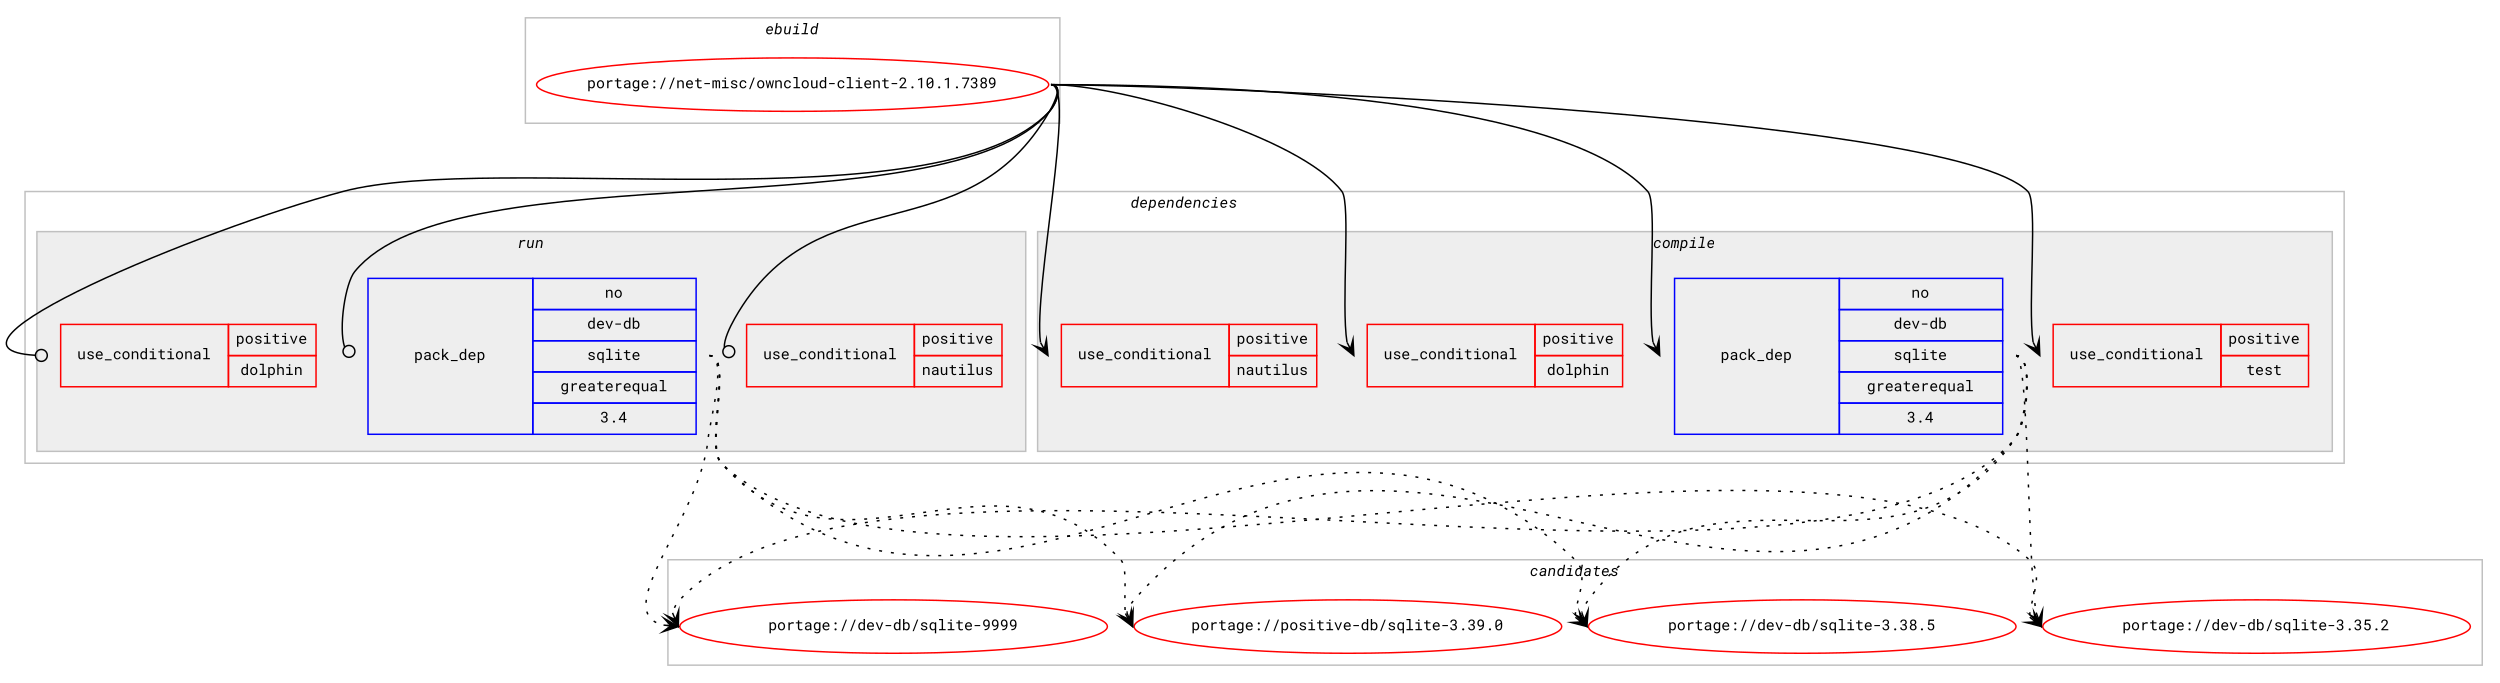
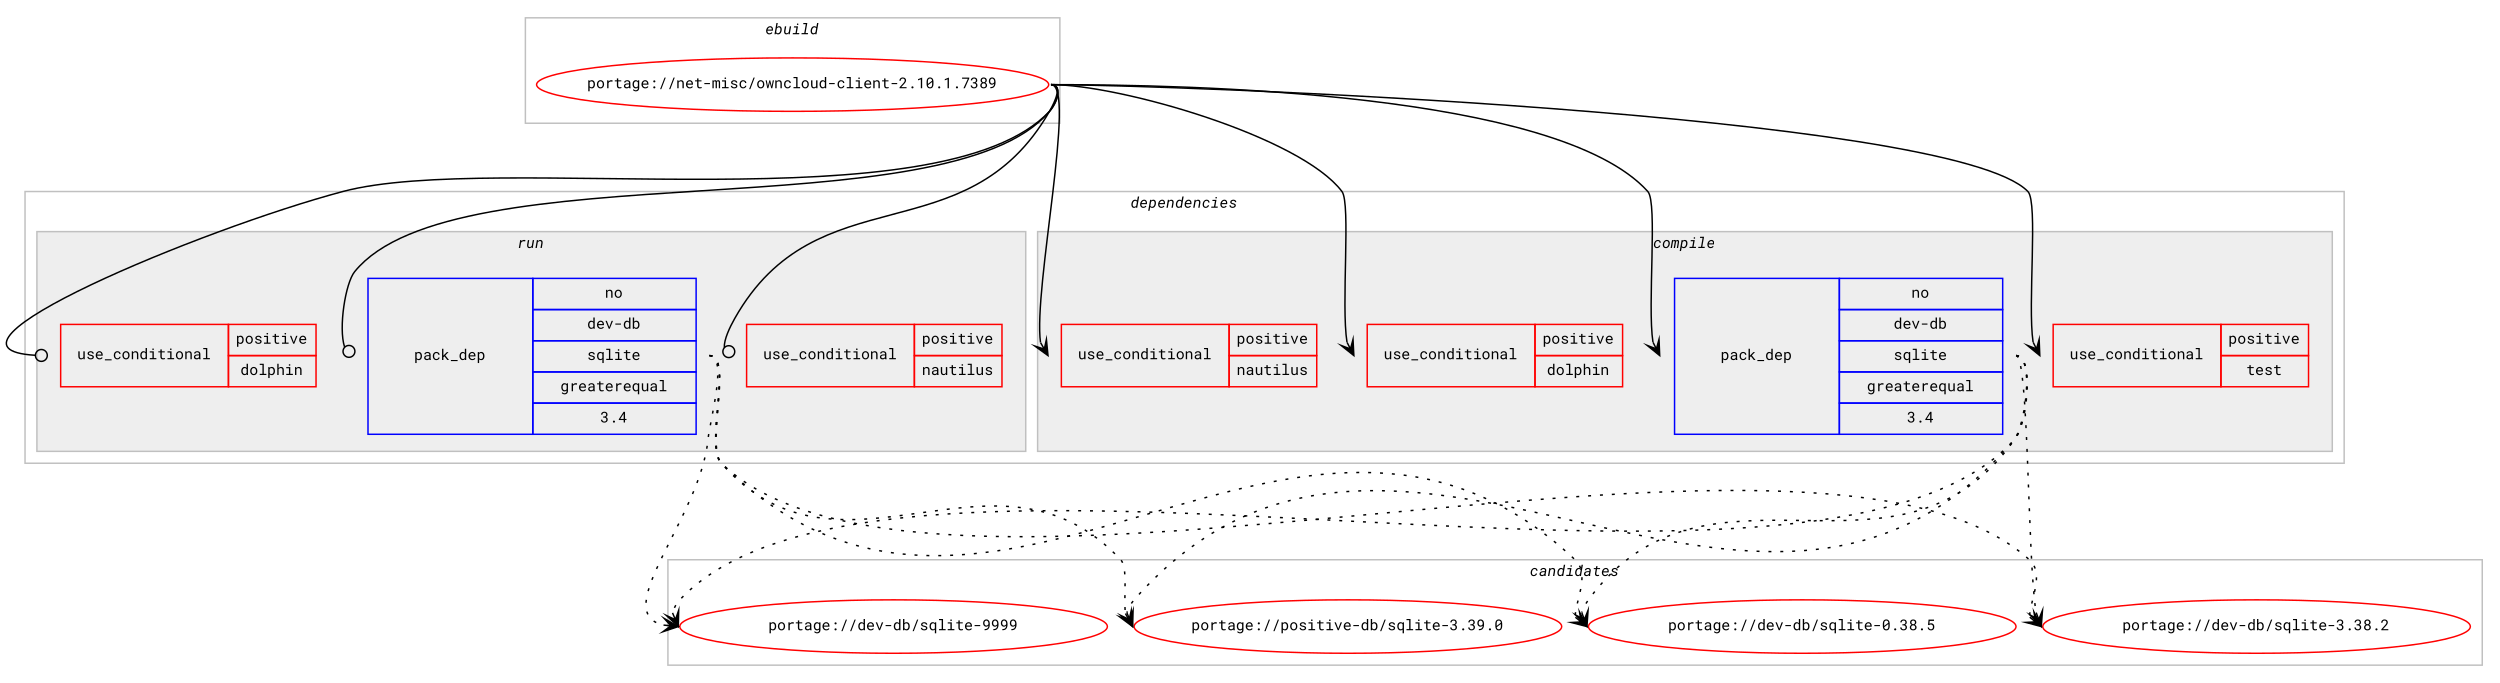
node "portage://dev-db/sqlite-3.38.5": label "portage://dev-db/sqlite-3.38.5" -> "portage://dev-db/sqlite-0.38.5"
node "portage://dev-db/sqlite-3.35.2": label "portage://dev-db/sqlite-3.35.2" -> "portage://dev-db/sqlite-3.38.2"
